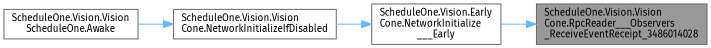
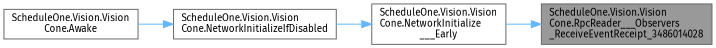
node "ScheduleOne.Vision.Vision ScheduleOne.Awake": label "ScheduleOne.Vision.Vision ScheduleOne.Awake" -> "ScheduleOne.Vision.Vision Cone.Awake"
node "ScheduleOne.Vision.Early Cone.NetworkInitialize ___Early": label "ScheduleOne.Vision.Early Cone.NetworkInitialize ___Early" -> "ScheduleOne.Vision.Vision Cone.NetworkInitialize ___Early"
